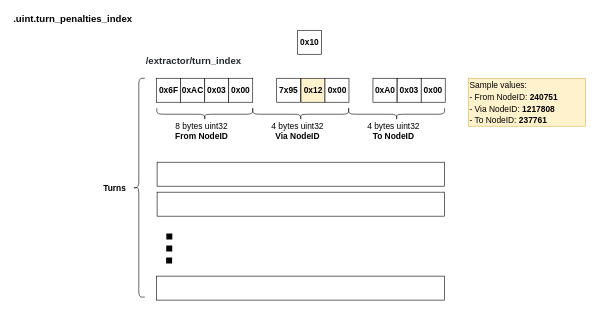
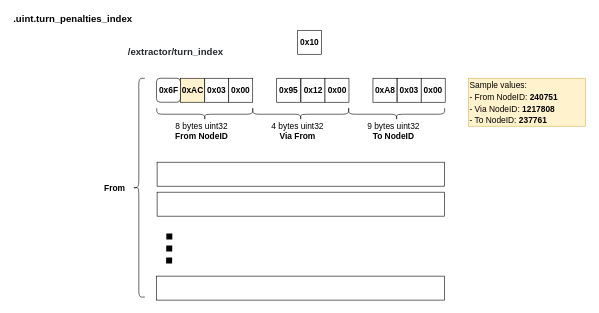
node "/extractor/turn_index": moved (218, 60) -> (200, 51)
node "0x6F": shape rectangle -> rounded rectangle
node "0xAC": fillcolor #ffffff -> #fff2cc
node "7x95": label "7x95" -> "0x95"
node "0x12": fillcolor #fff2cc -> #ffffff
node "0xA0": label "0xA0" -> "0xA8"
node "4 bytes uint32 Via NodeID": label "4 bytes uint32 Via NodeID" -> "4 bytes uint32 Via From"
node "4 bytes uint32 To NodeID": label "4 bytes uint32 To NodeID" -> "9 bytes uint32 To NodeID"
node "Turns": label "Turns" -> "From"
